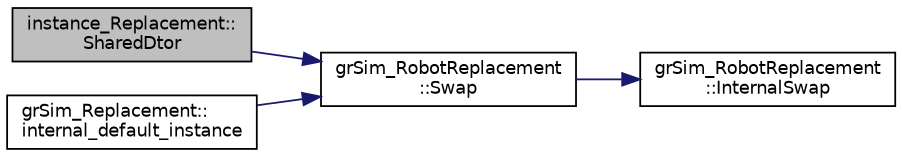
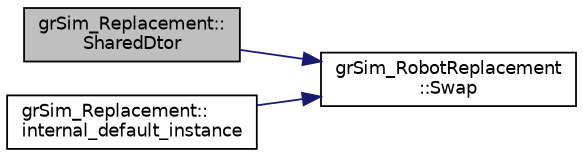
node "instance_Replacement:: SharedDtor": label "instance_Replacement:: SharedDtor" -> "grSim_Replacement:: SharedDtor"
node "grSim_RobotReplacement ::InternalSwap": removed
